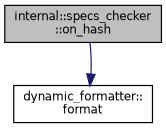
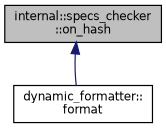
edge "internal::specs_checker ::on_hash" -> "dynamic_formatter:: format": reversed
